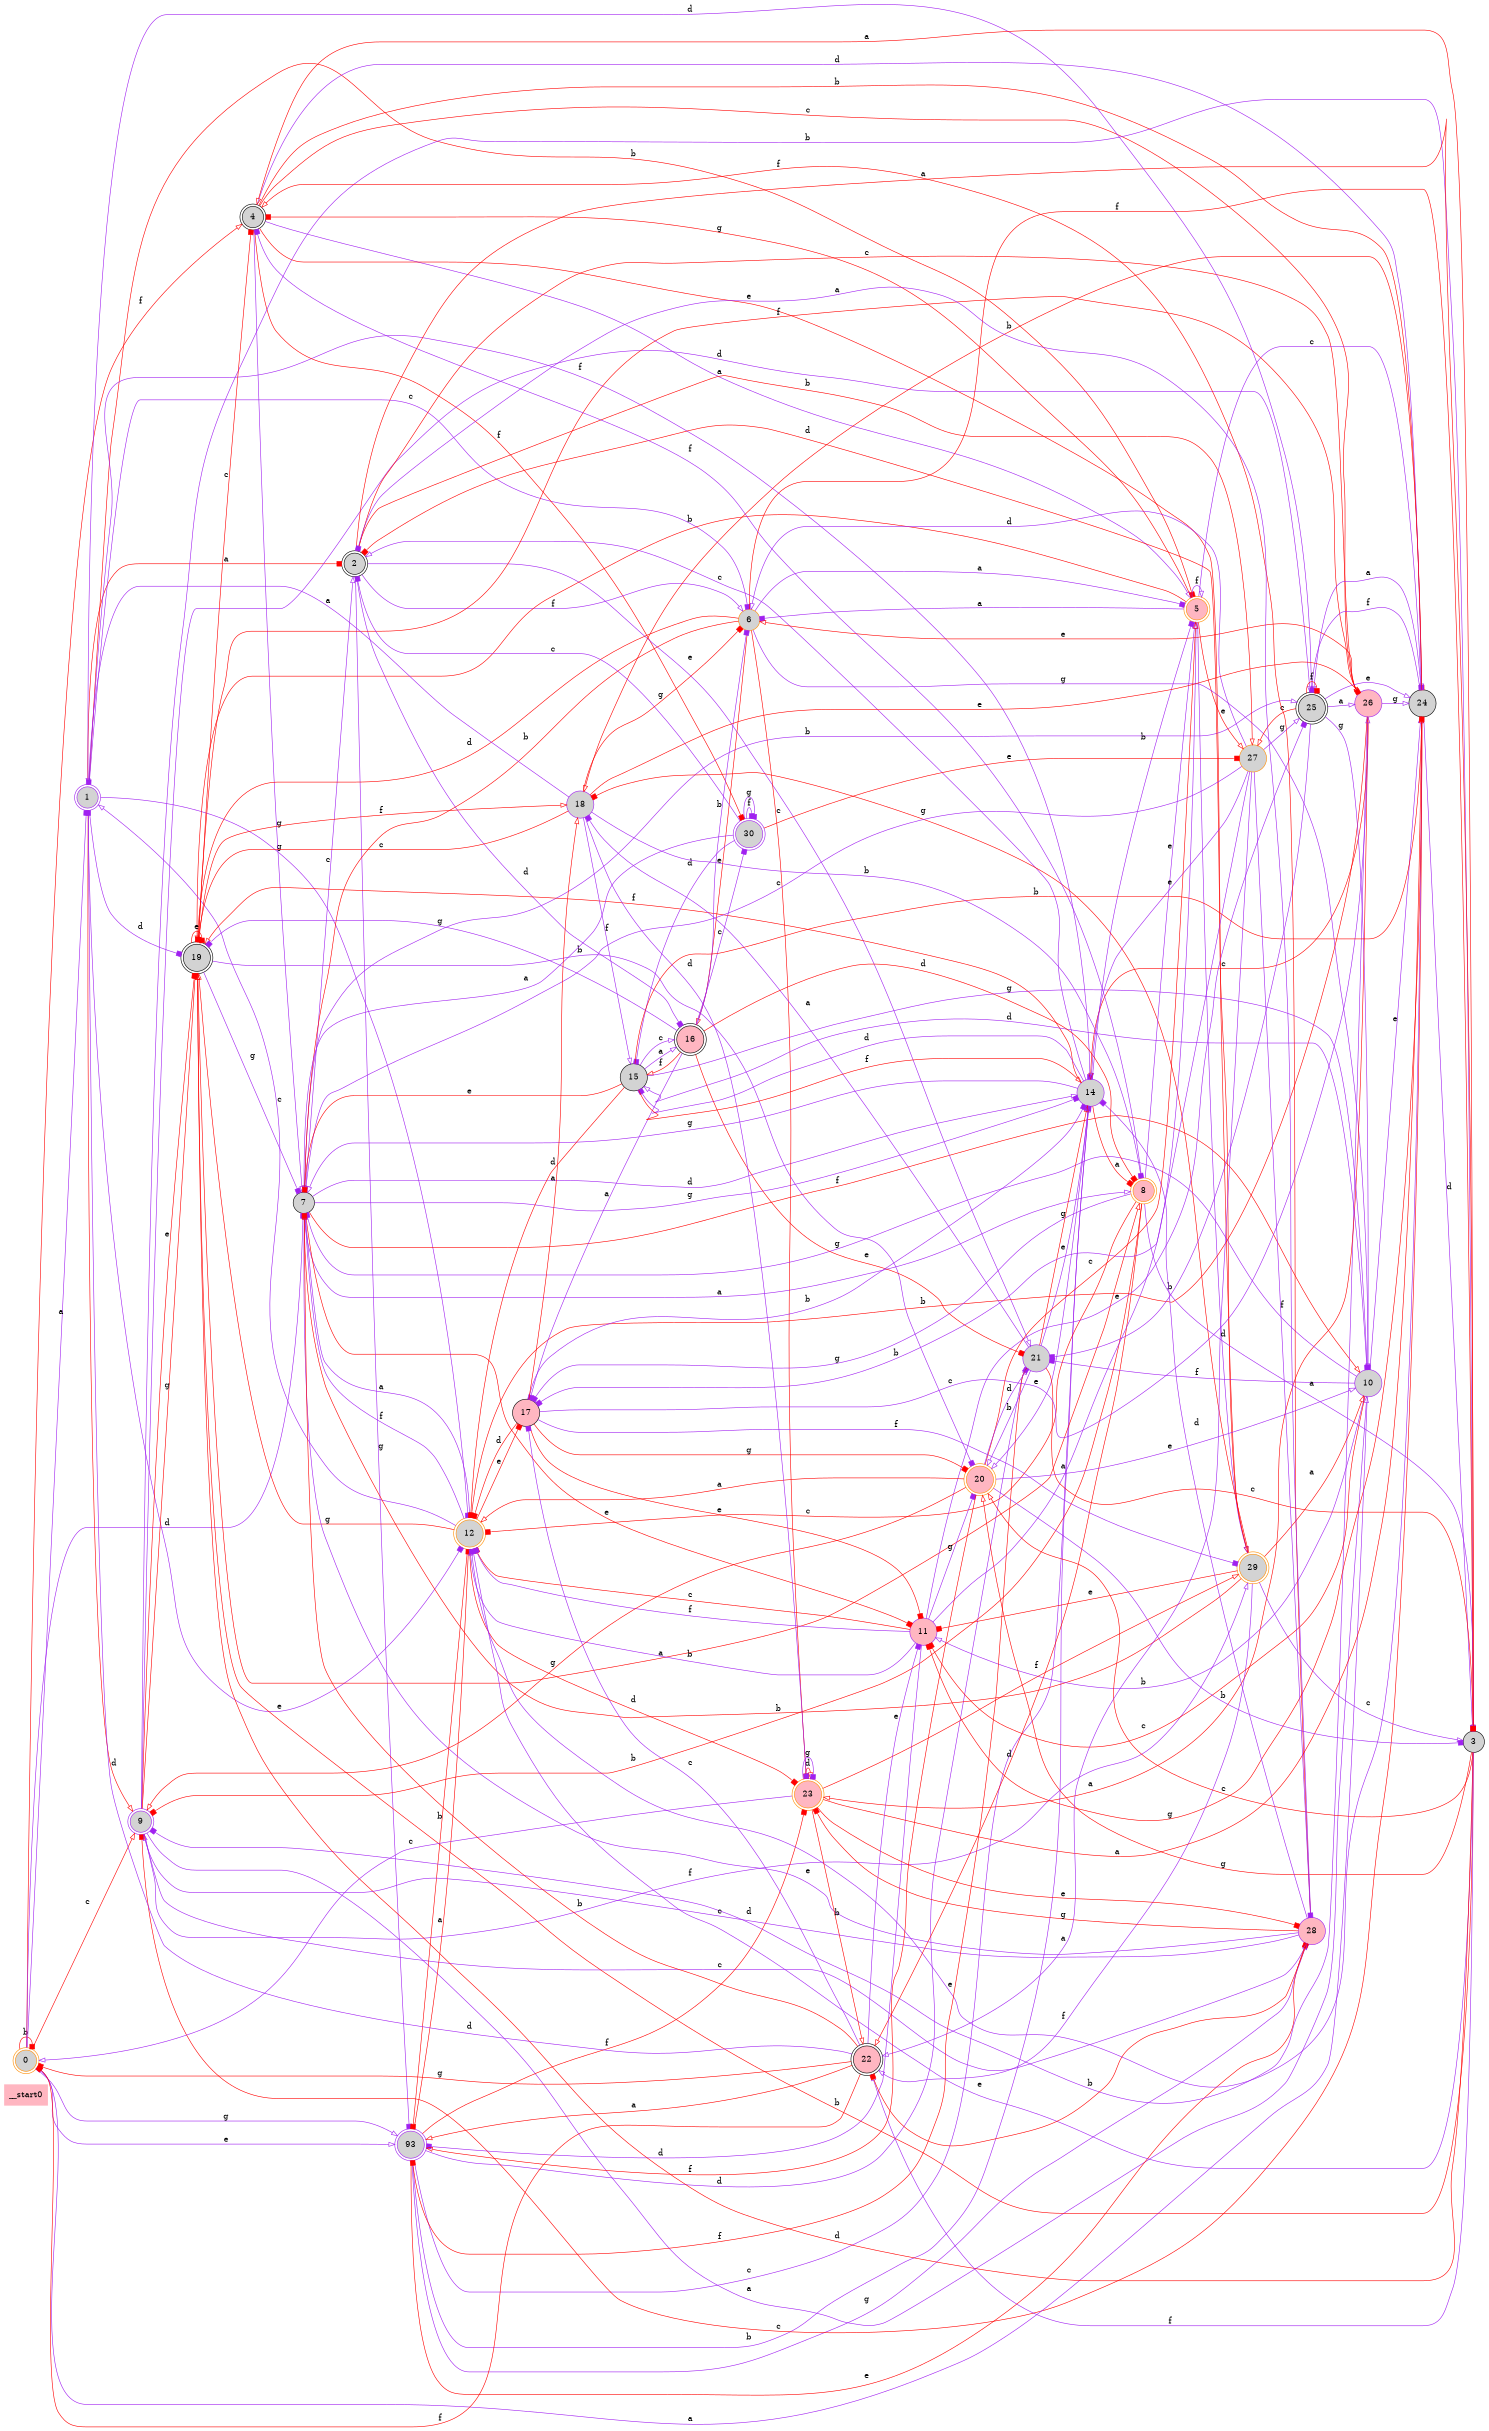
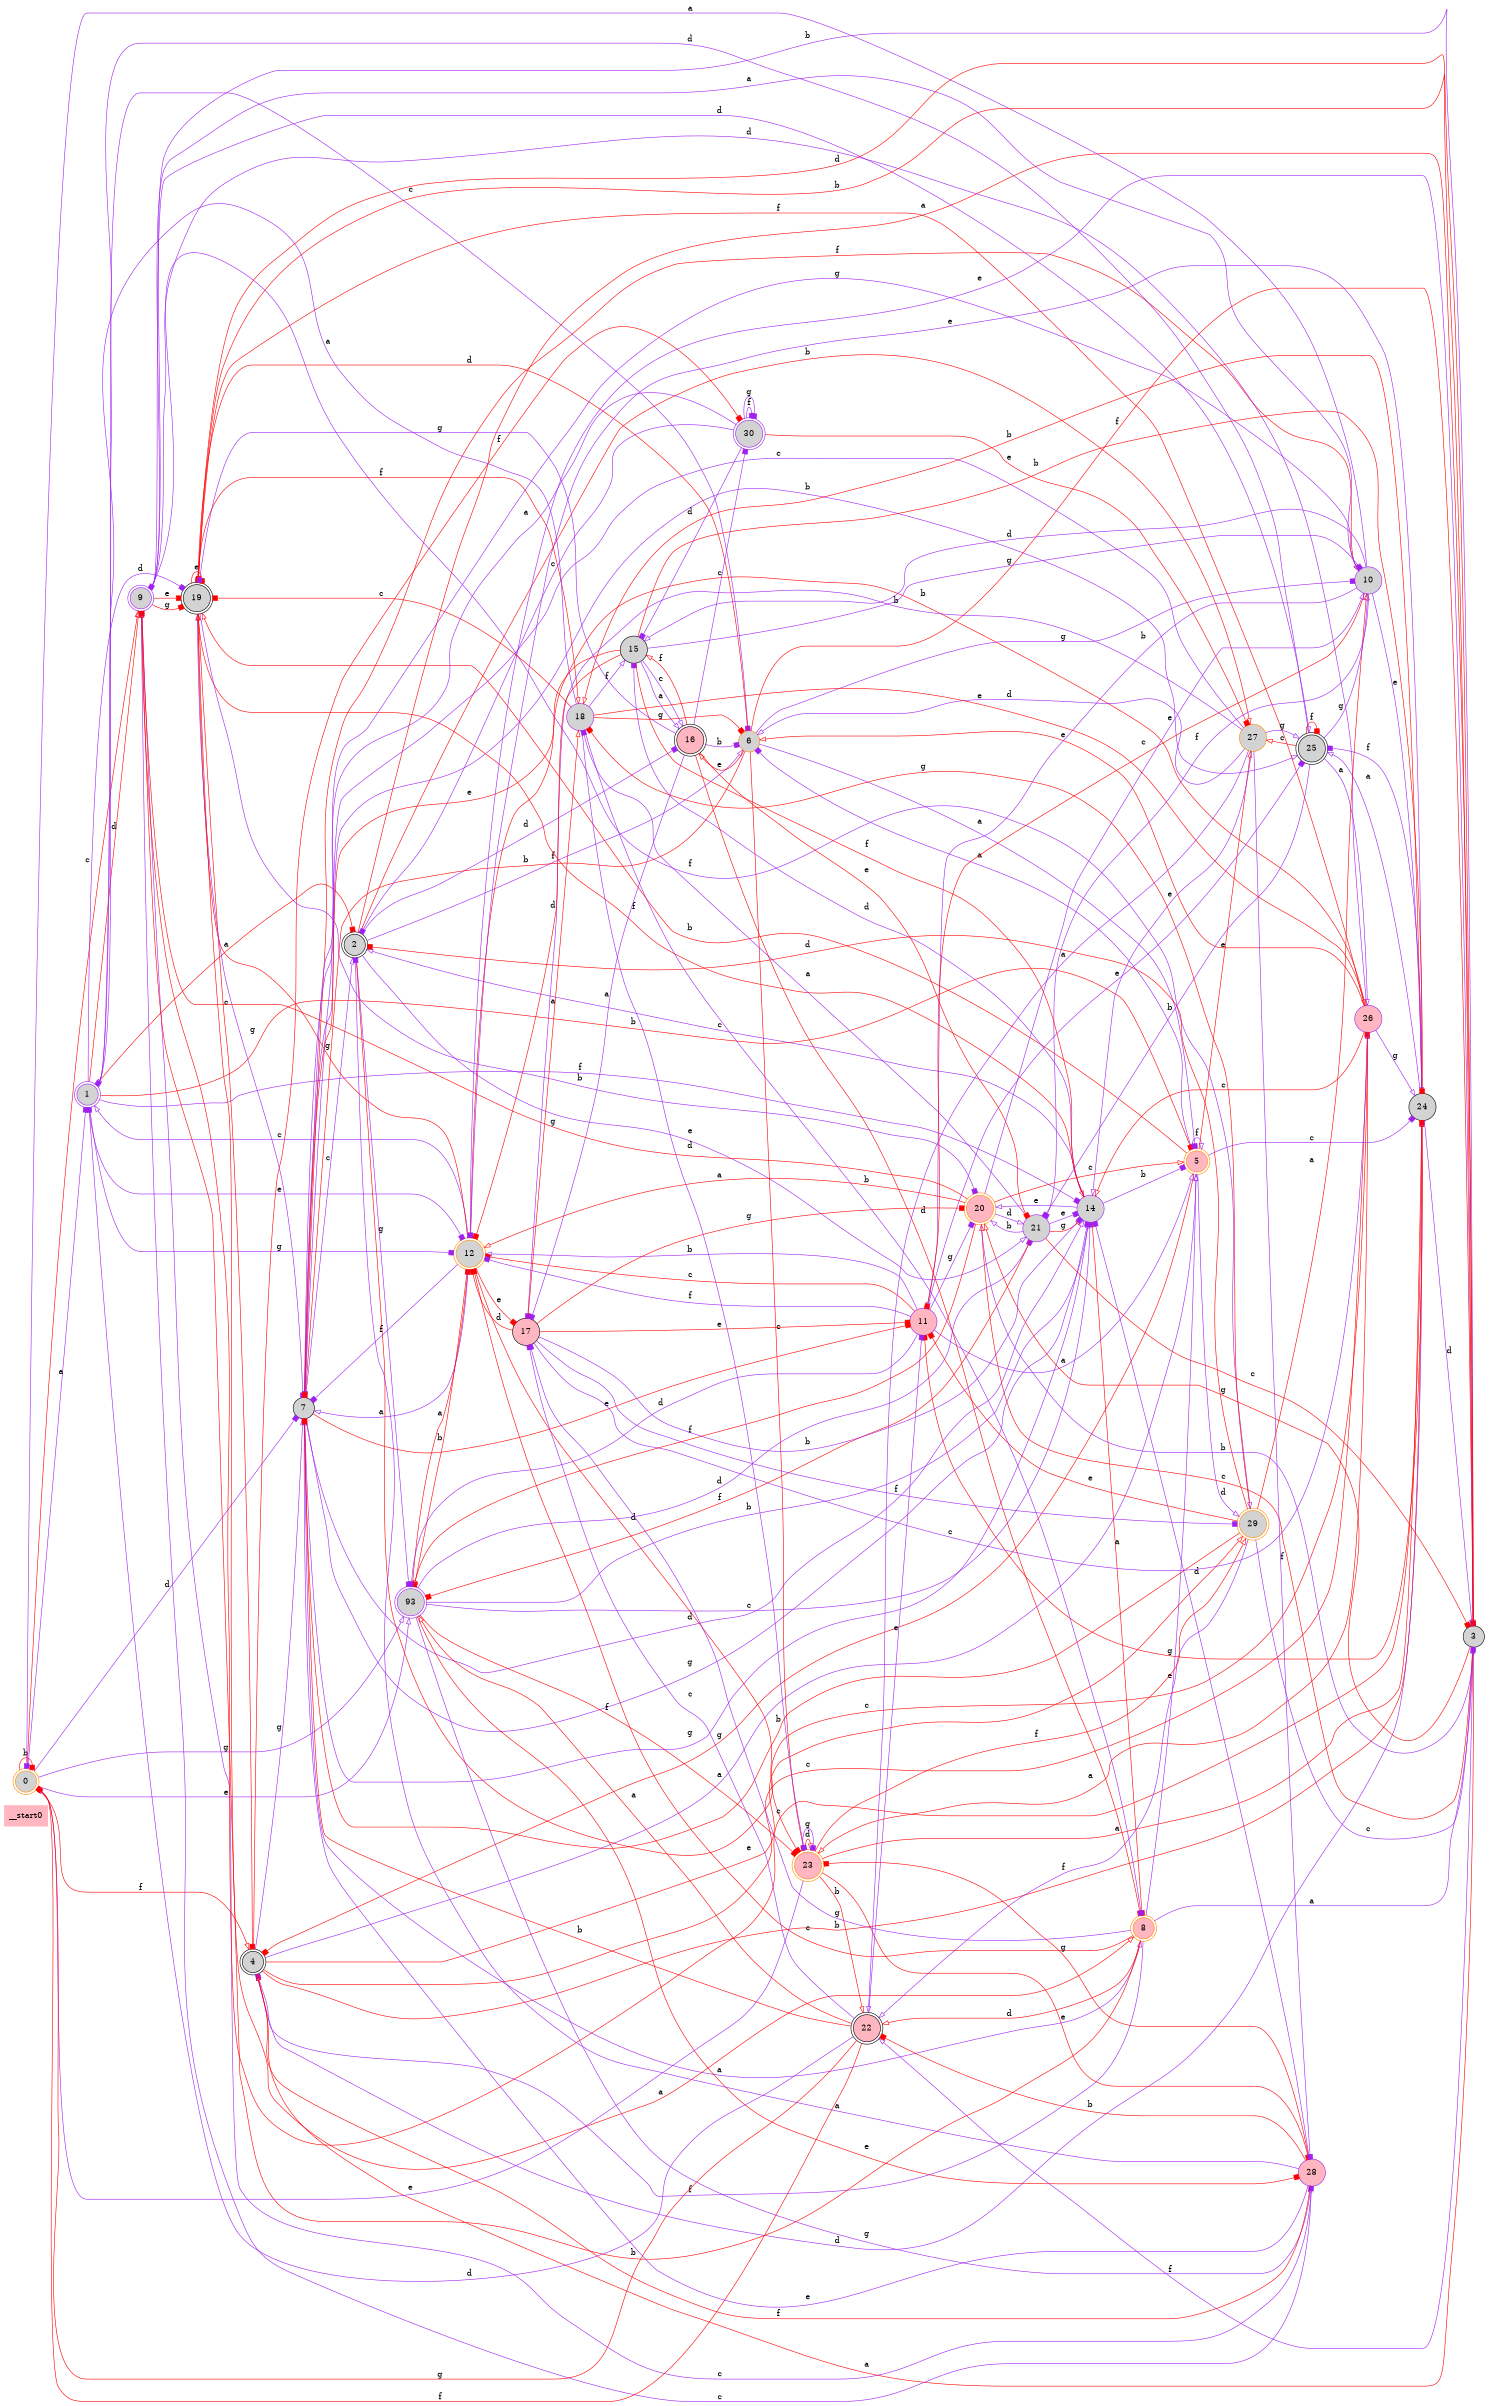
edge "25" -> "24": removed, label "e"
edge "23" -> "0": label "c" -> "e"
